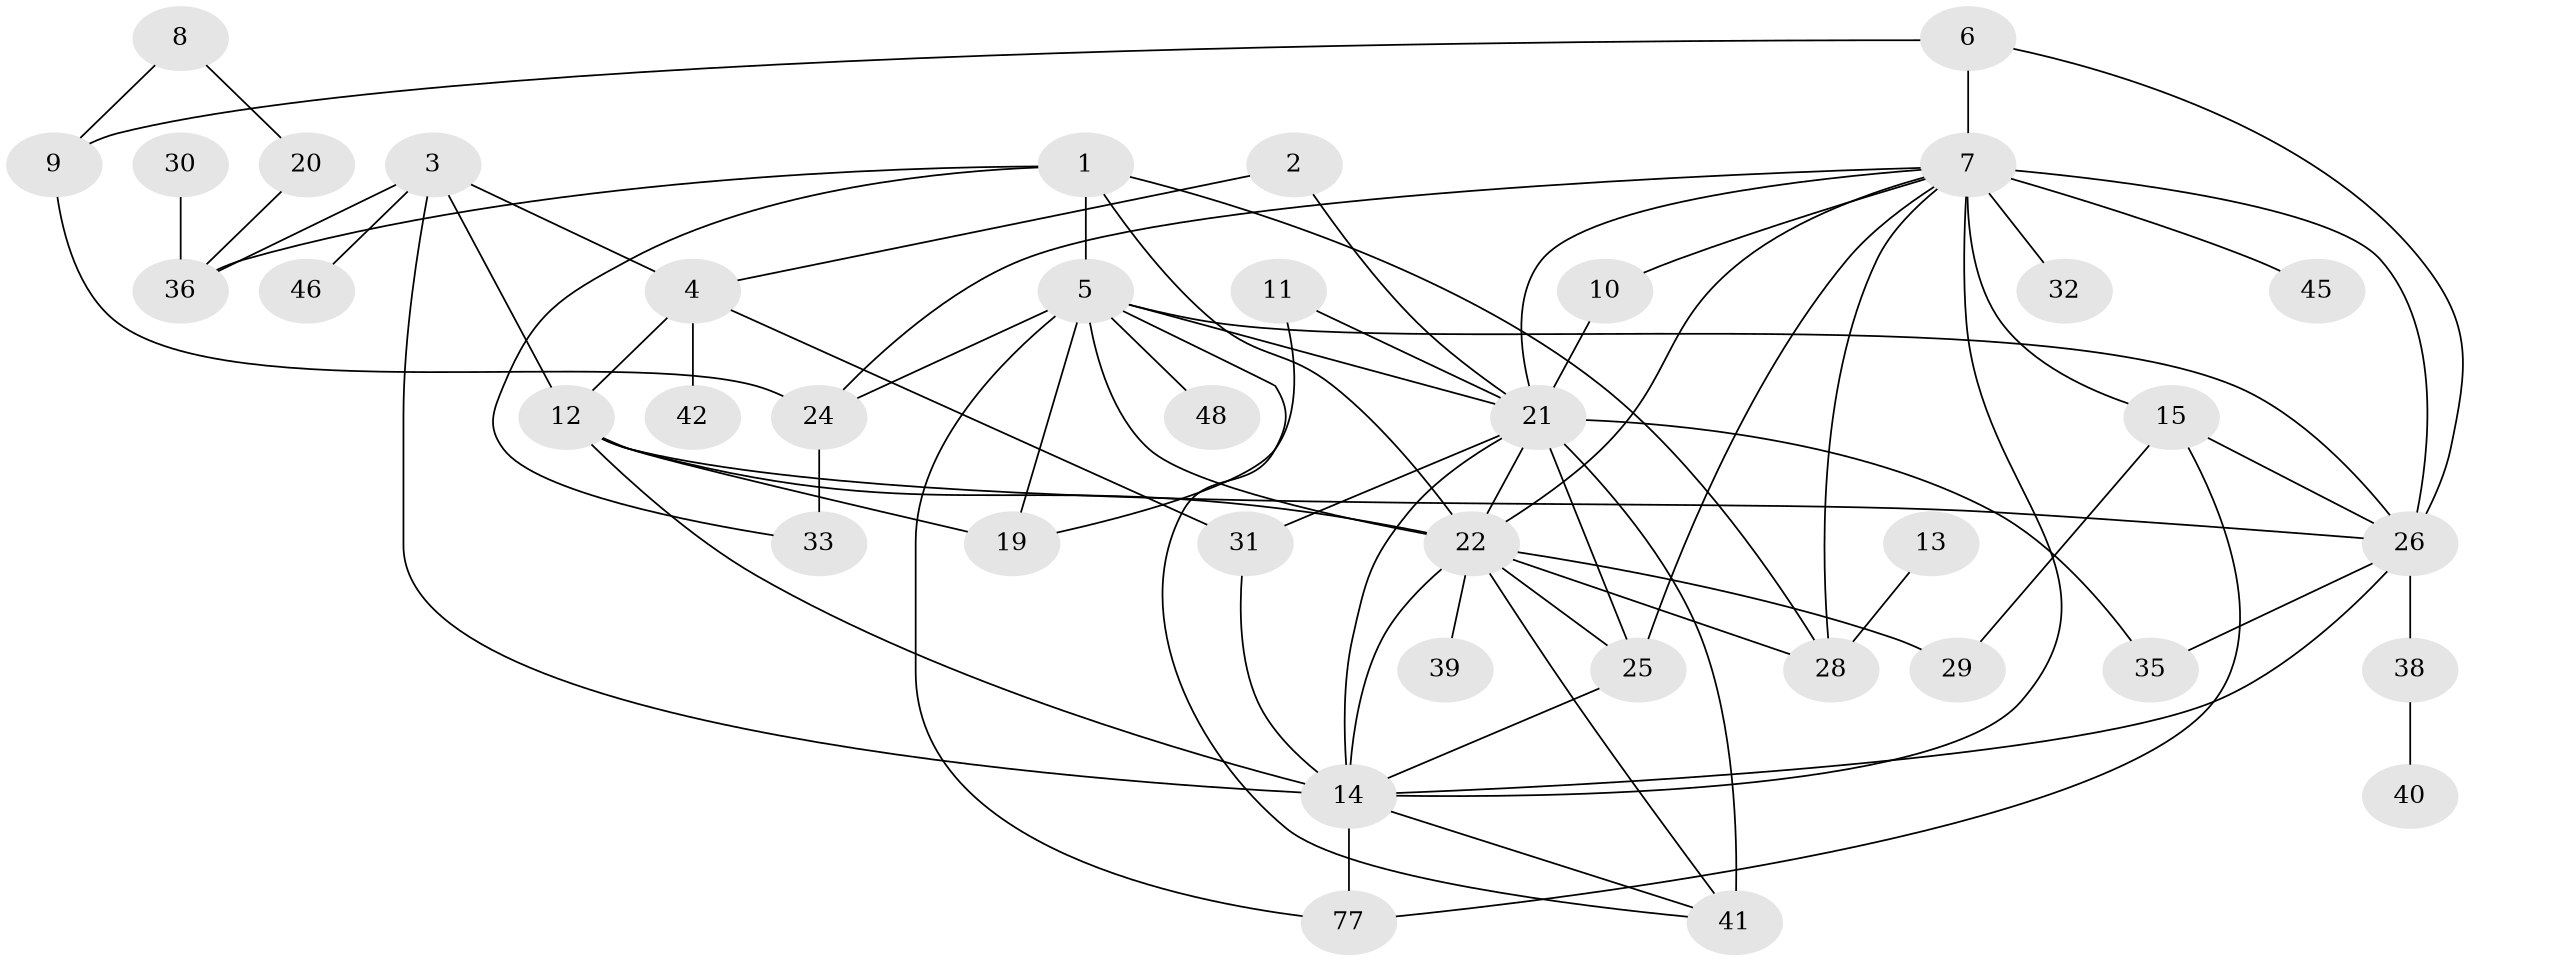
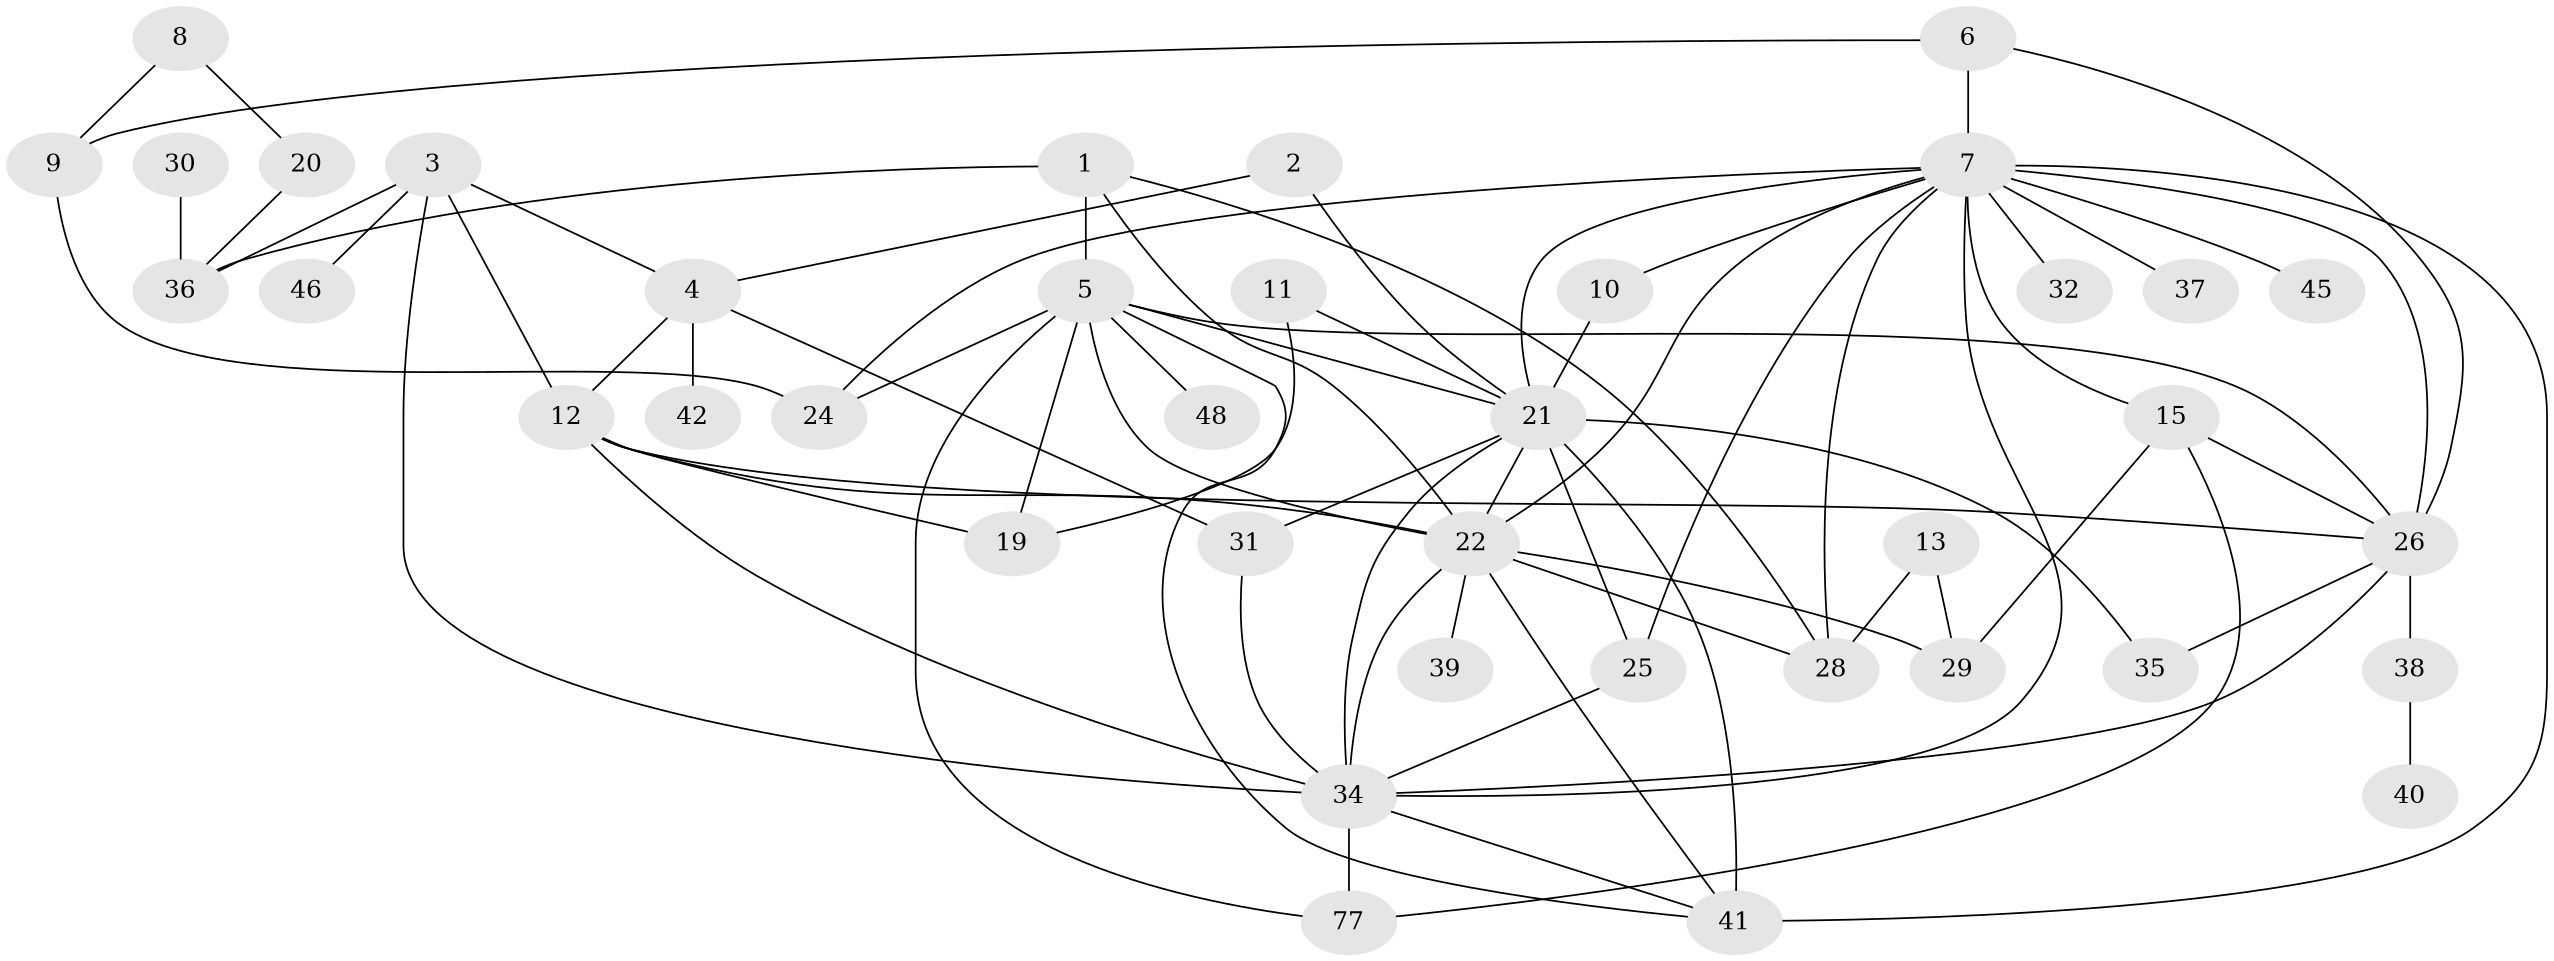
node "37": added
node "33": removed
edge "22" -- "25": removed
edge "13" -- "29": added
edge "7" -- "41": added
node "14": label "14" -> "34"
